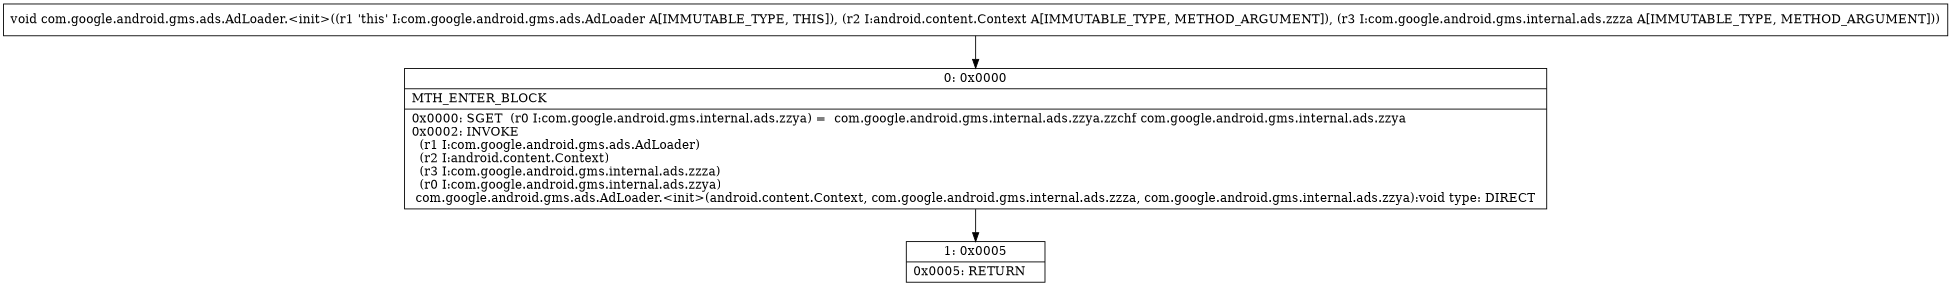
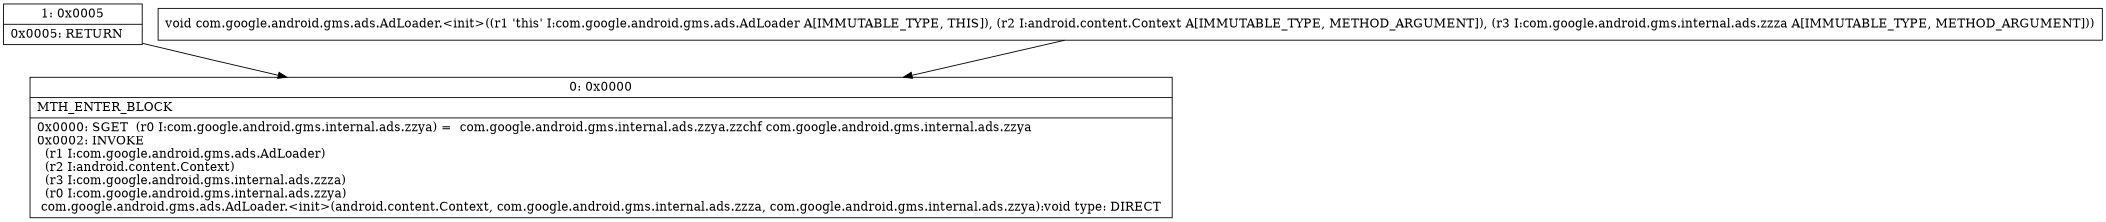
edge "0: 0x0000" -> "1: 0x0005": reversed
